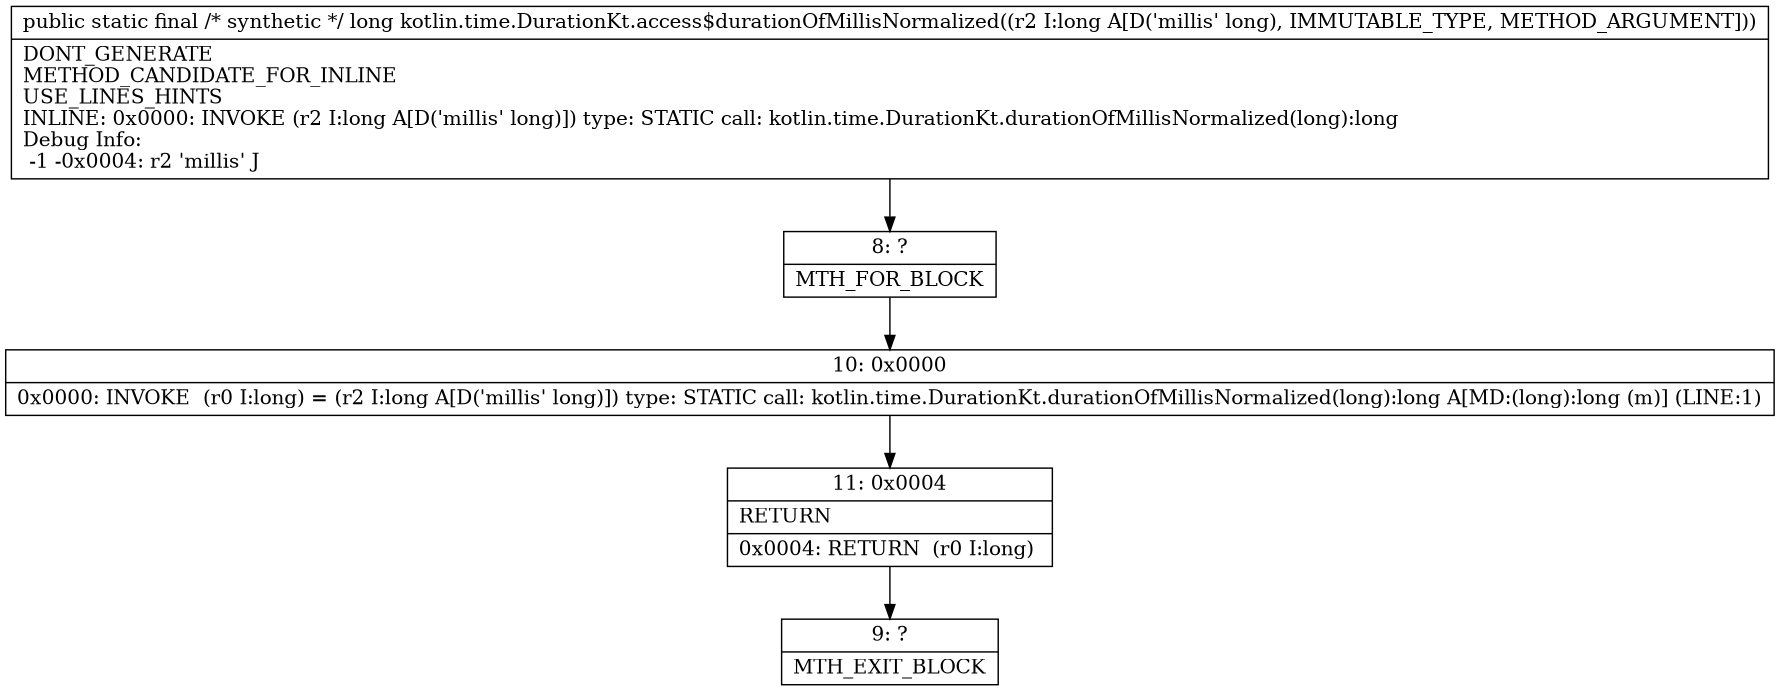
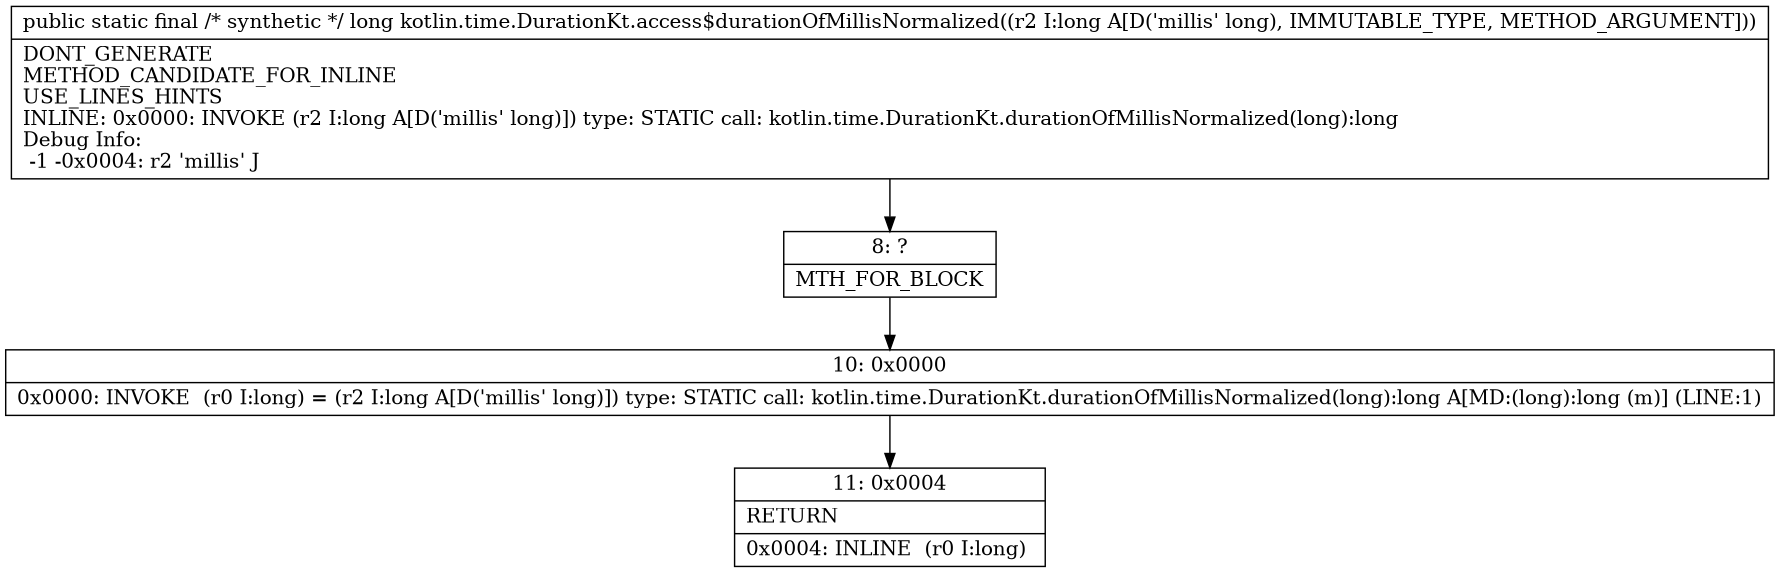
node "11: 0x0004": text "0x0004: RETURN  (r0 I:long)" -> "0x0004: INLINE  (r0 I:long)"
node "9: ?": removed
